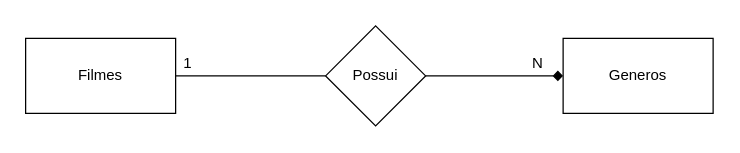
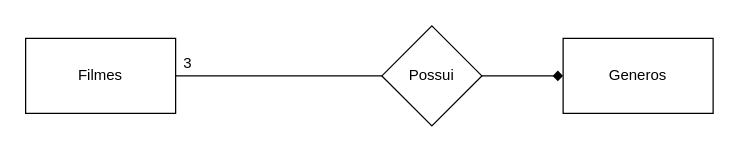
node "1": label "1" -> "3"
node "N": removed
node "Possui": moved (376, 76) -> (432, 76)
